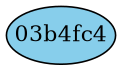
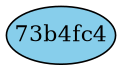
node "03b4fc4": label "03b4fc4" -> "73b4fc4"
